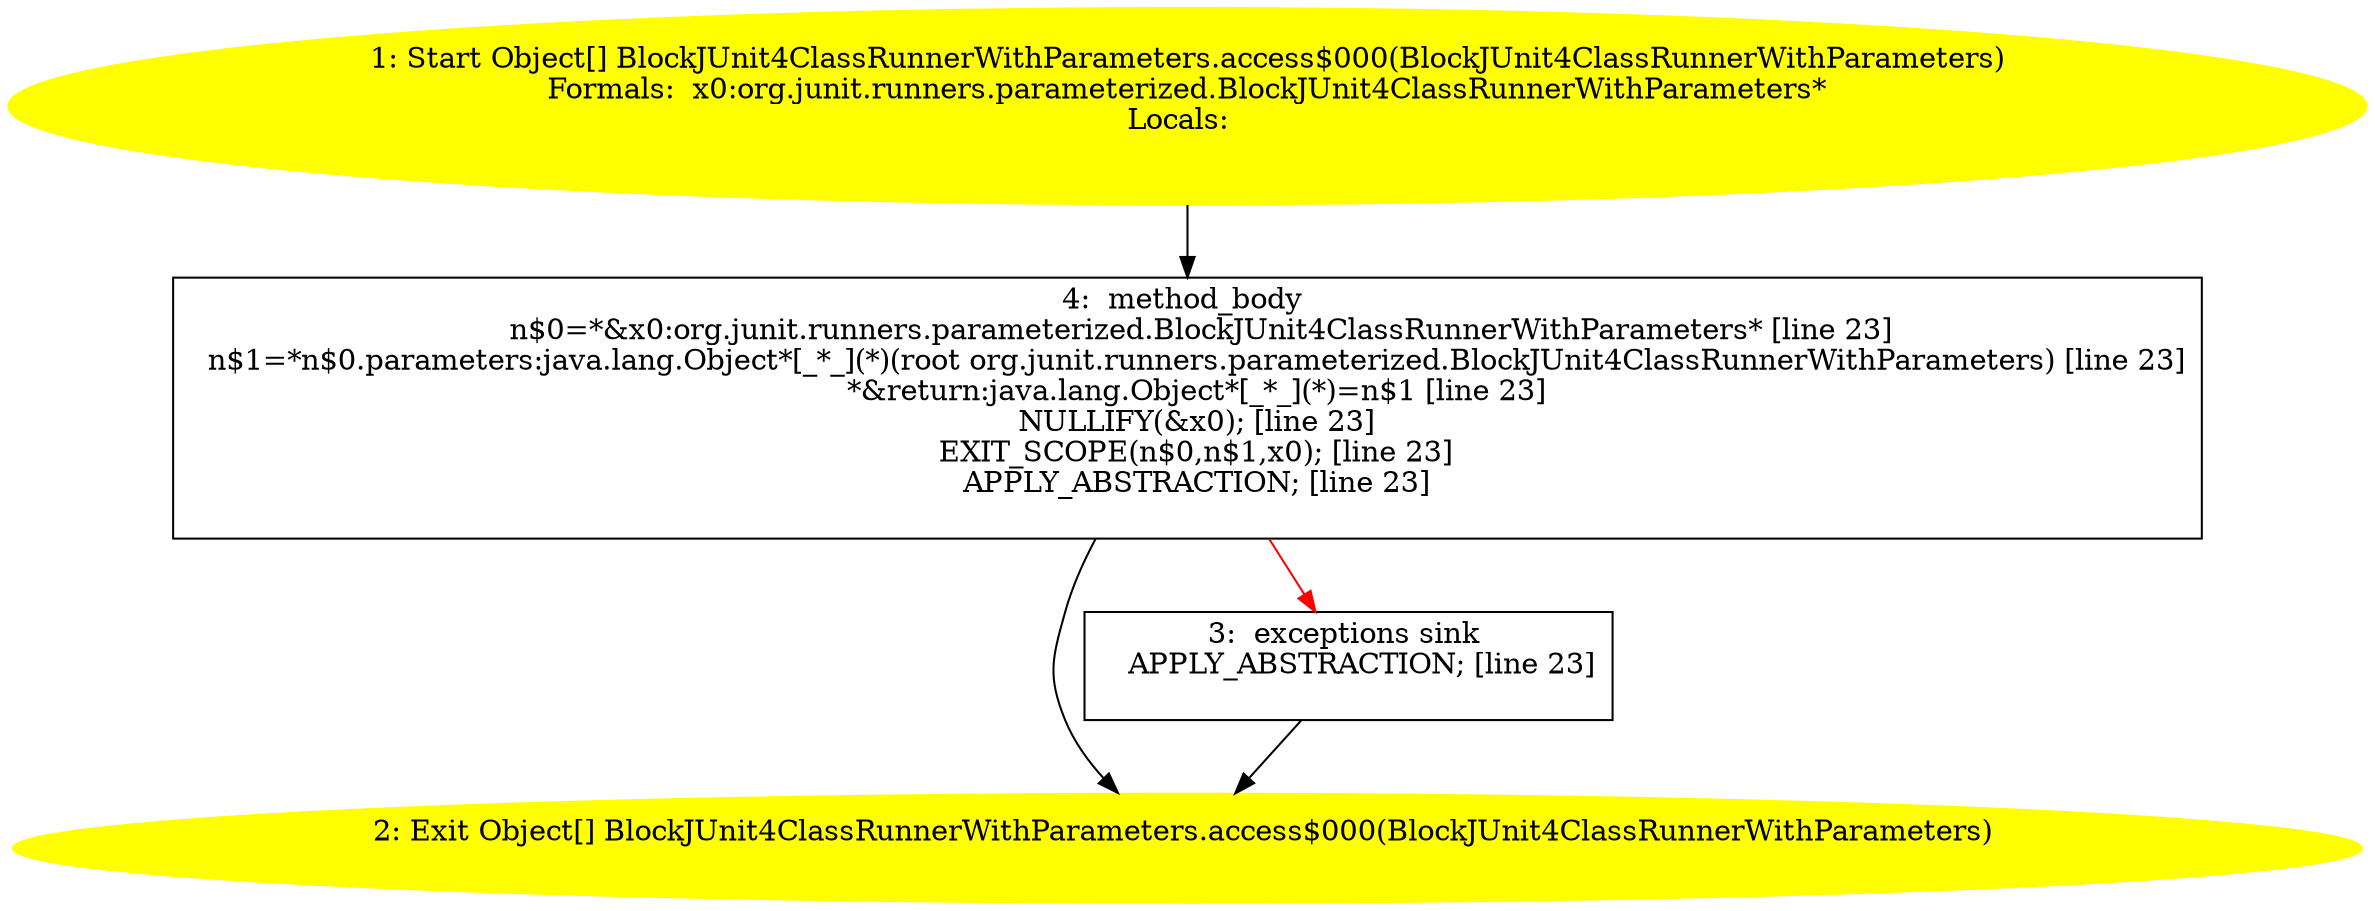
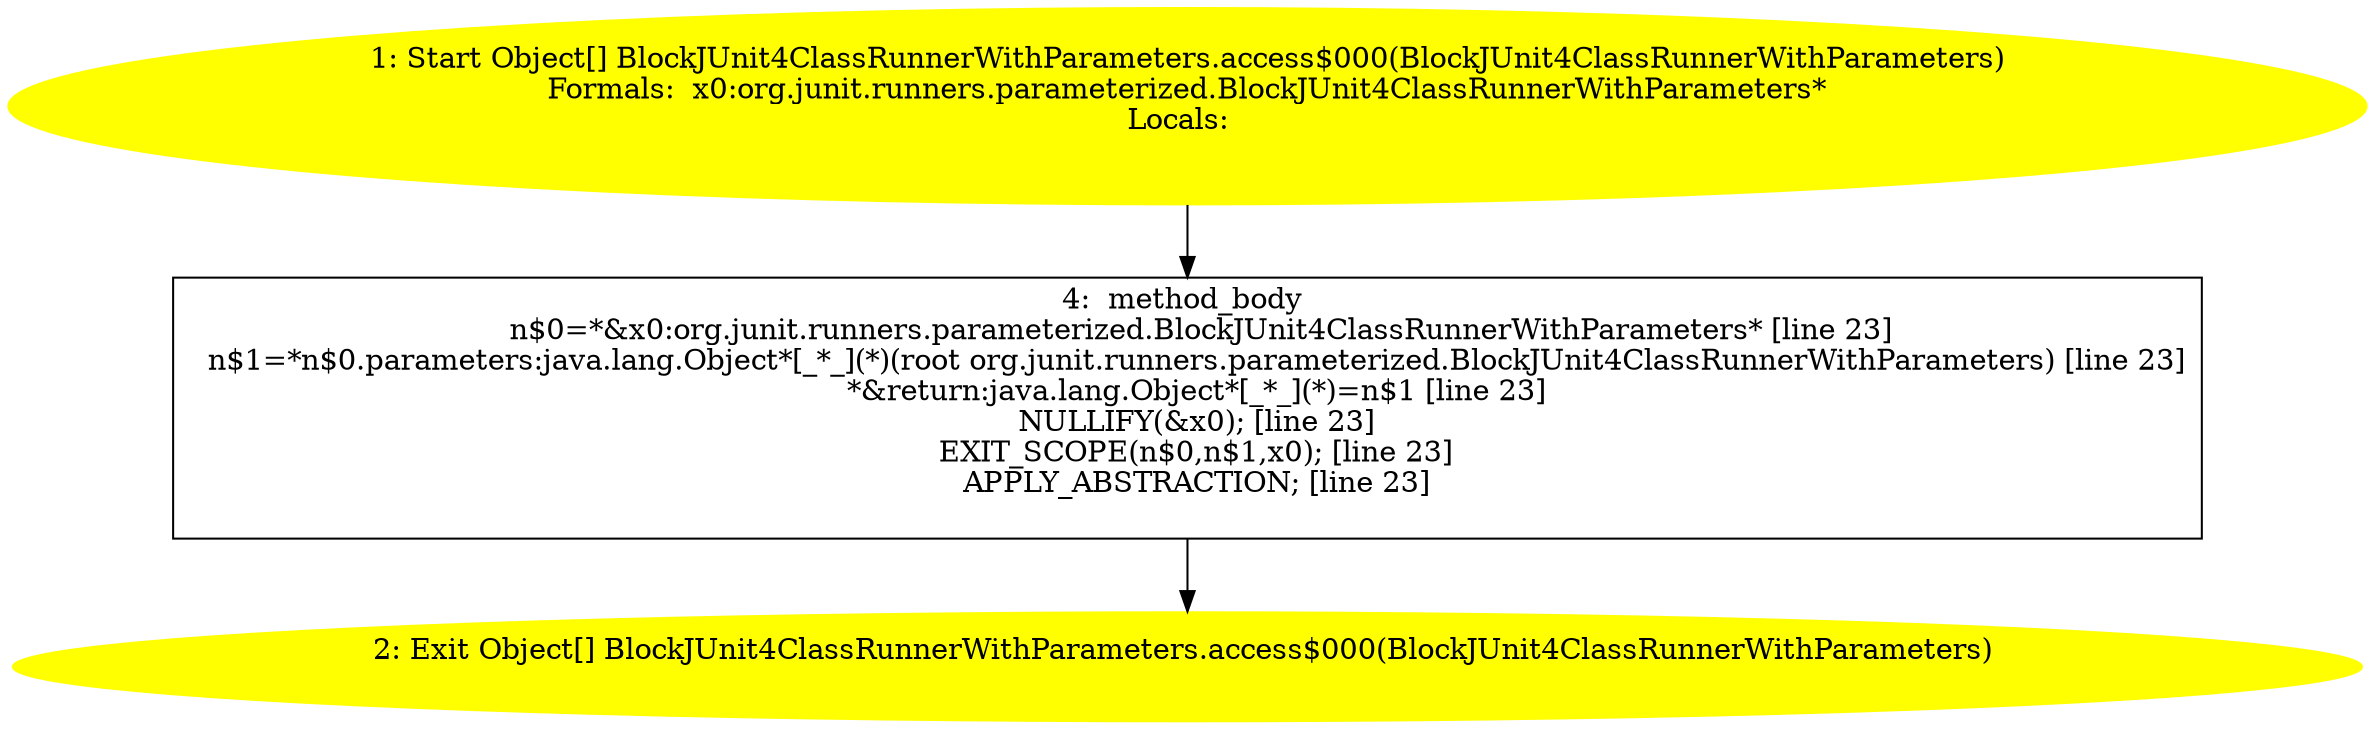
node "3:  exceptions sink APPLY_ABSTRACTION; [line 23]": removed
